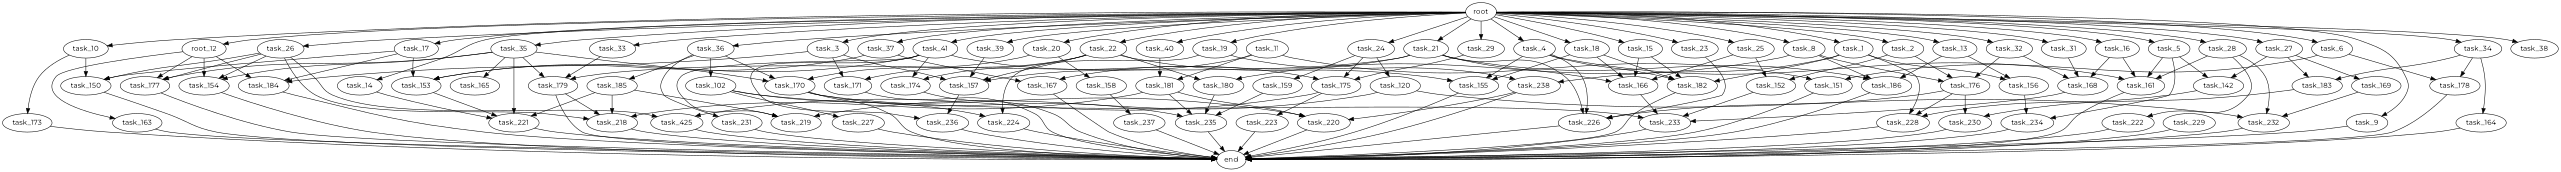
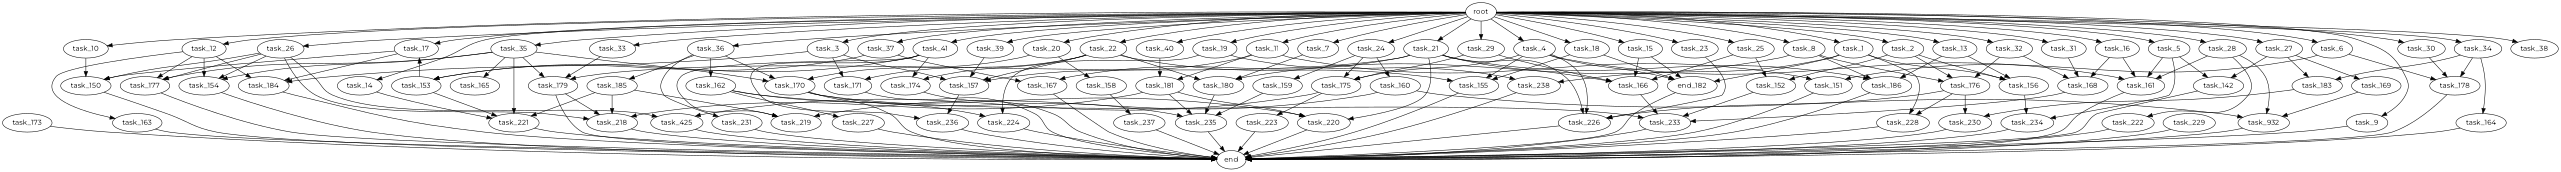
edge "root" -> "task_11": added
node "root_12": label "root_12" -> "task_12"
node "task_7": added
node "task_30": added
edge "task_17" -> "task_153": reversed
edge "task_18" -> "task_166": now "task_29" -> "task_166"
edge "task_2" -> "task_156": added
edge "task_41" -> "task_175": now "task_4" -> "task_175"
edge "task_10" -> "task_173": removed
node "task_102": label "task_102" -> "task_162"
node "task_120": label "task_120" -> "task_160"
node "task_182": label "task_182" -> "end_182"
edge "task_238" -> "task_220": now "task_21" -> "task_220"
edge "task_142" -> "task_228": now "task_142" -> "end"
node "task_232": label "task_232" -> "task_932"
